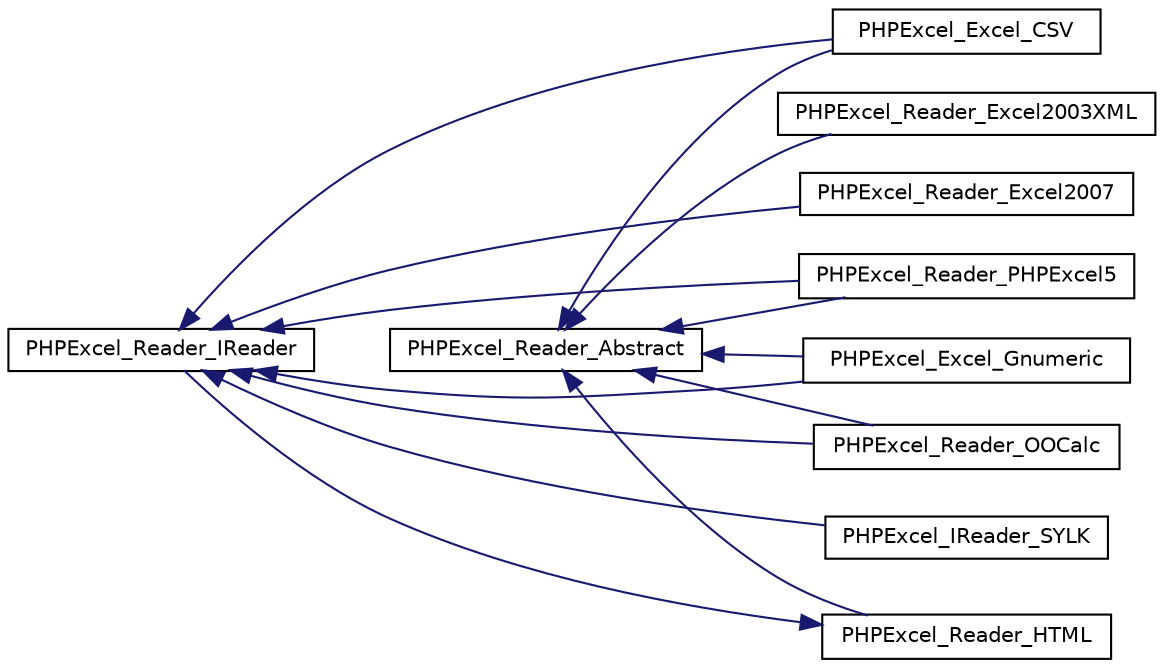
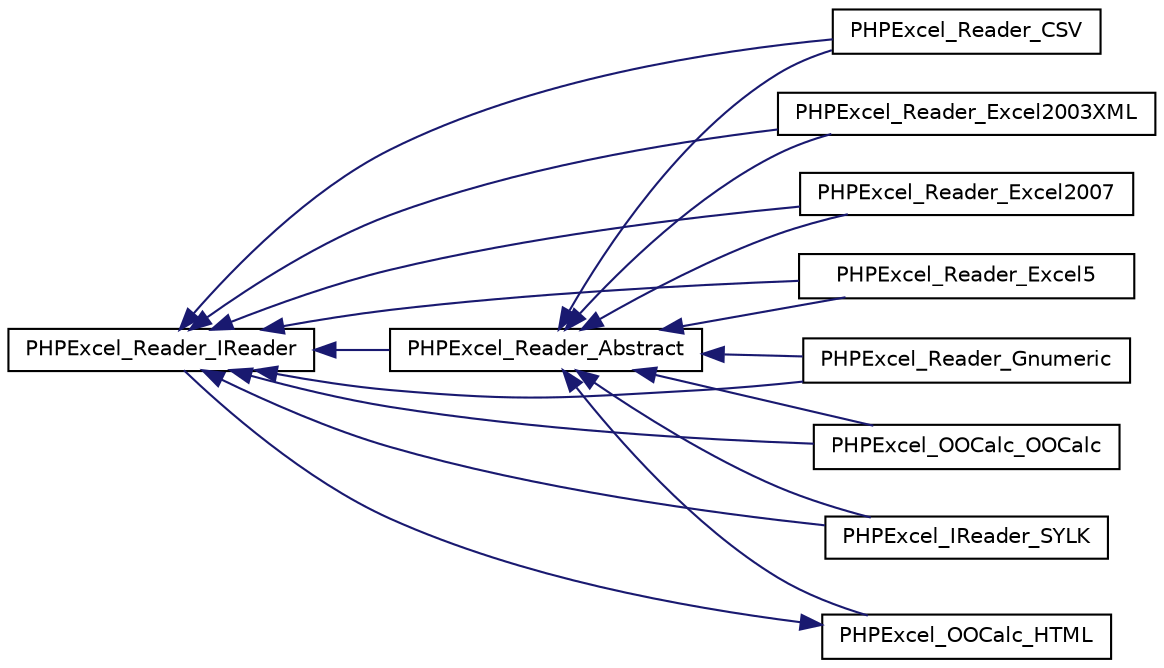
node "PHPExcel_Excel_CSV": label "PHPExcel_Excel_CSV" -> "PHPExcel_Reader_CSV"
edge "PHPExcel_Reader_Excel2003XML" -> "PHPExcel_Reader_IReader": added
edge "PHPExcel_Reader_Excel2007" -> "PHPExcel_Reader_Abstract": added
node "PHPExcel_Reader_PHPExcel5": label "PHPExcel_Reader_PHPExcel5" -> "PHPExcel_Reader_Excel5"
edge "PHPExcel_Reader_Abstract" -> "PHPExcel_Reader_IReader": added
node "PHPExcel_Excel_Gnumeric": label "PHPExcel_Excel_Gnumeric" -> "PHPExcel_Reader_Gnumeric"
node "PHPExcel_Reader_OOCalc": label "PHPExcel_Reader_OOCalc" -> "PHPExcel_OOCalc_OOCalc"
edge "PHPExcel_IReader_SYLK" -> "PHPExcel_Reader_Abstract": added
node "PHPExcel_Reader_HTML": label "PHPExcel_Reader_HTML" -> "PHPExcel_OOCalc_HTML"
